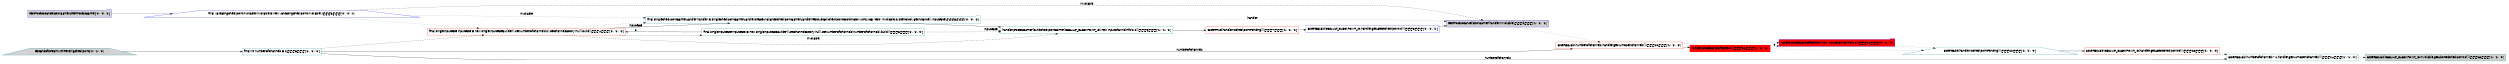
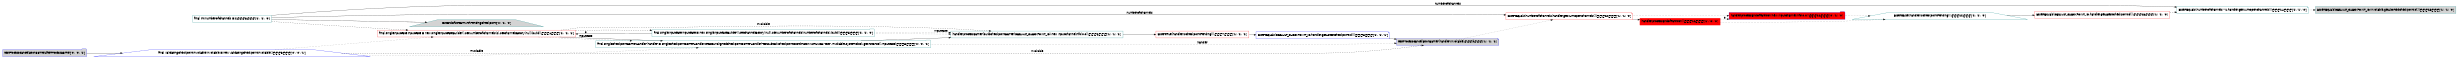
edge "testEndOfStreamWithPendingCheckpoint['0', '1', '0']" -> "final int numberOfChannels = 2@@@3@@@['1', '1', '0']": reversed
